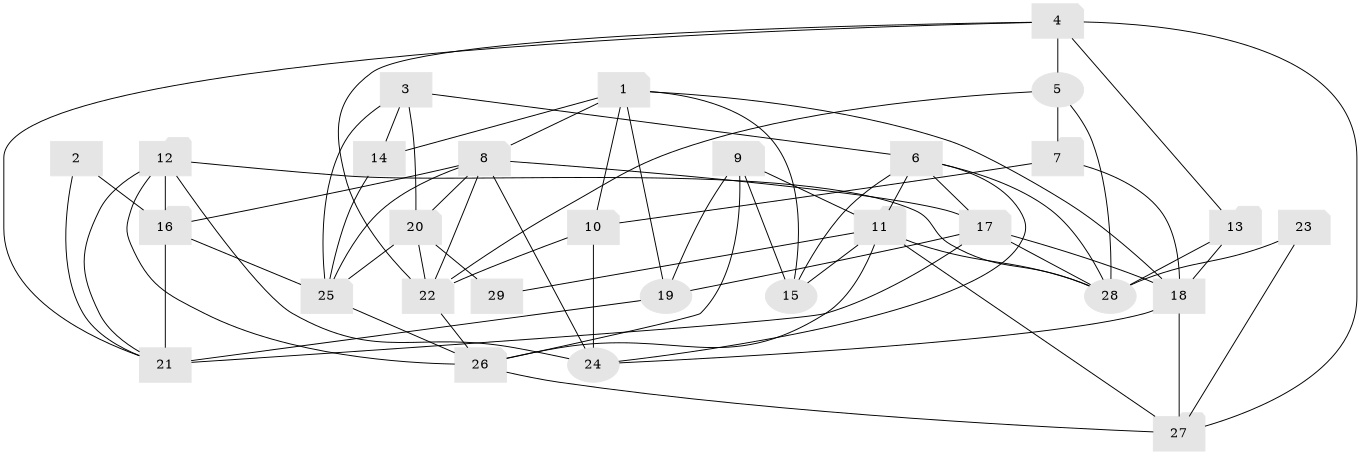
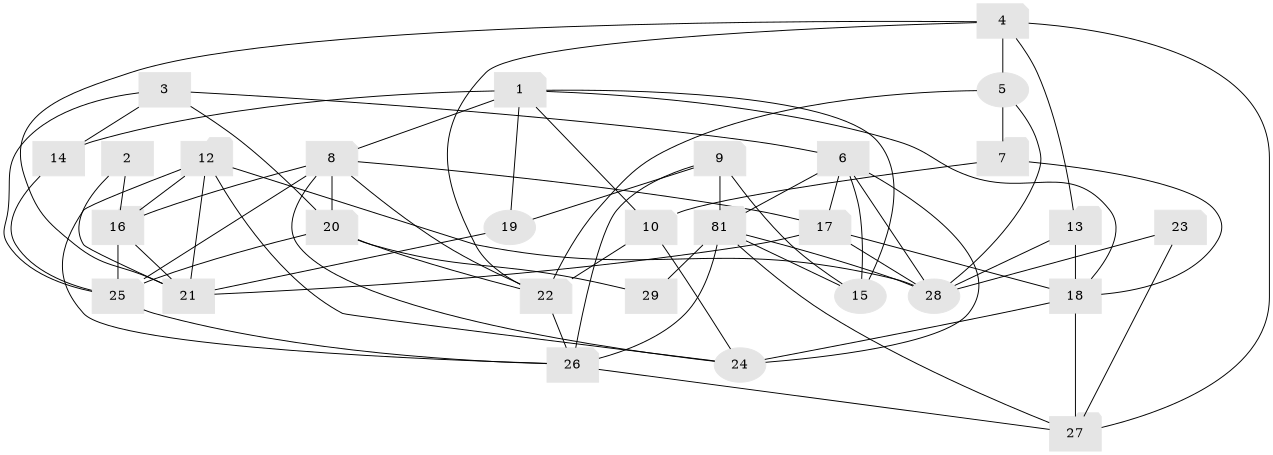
node "11": label "11" -> "81"
edge "17" -- "19": removed
